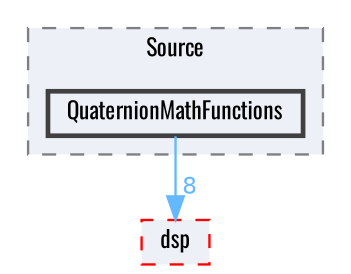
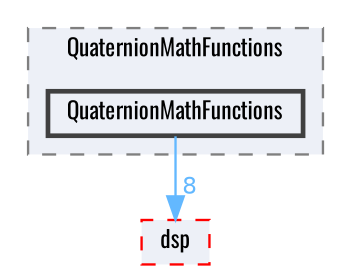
cluster "Source": label "Source" -> "QuaternionMathFunctions"
